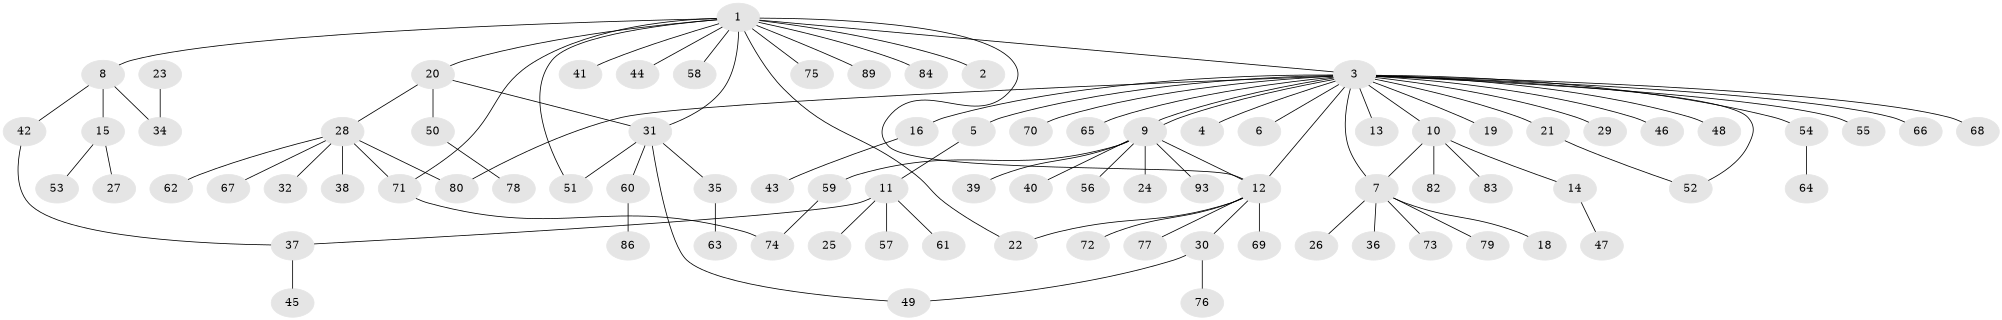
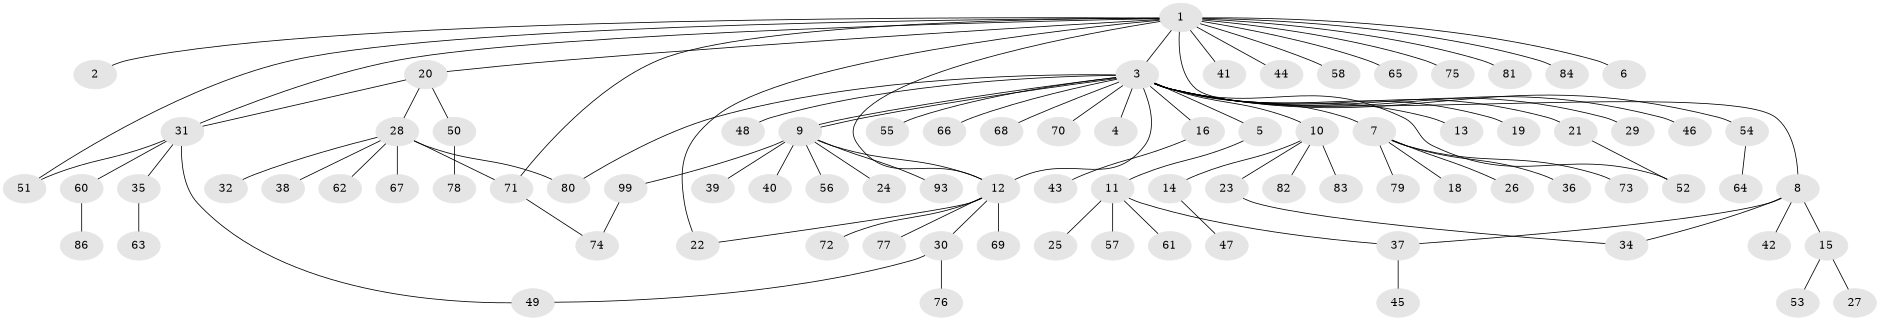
node "89": label "89" -> "81"
edge "3" -- "65": now "1" -- "65"
edge "3" -- "6": now "1" -- "6"
edge "10" -- "7": now "10" -- "23"
node "59": label "59" -> "99"
edge "42" -- "37": now "8" -- "37"
